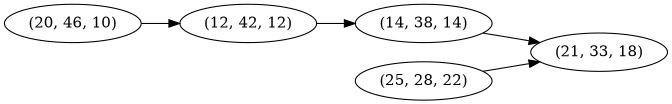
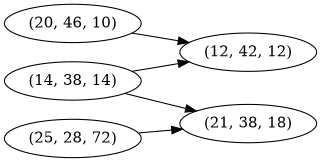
edge "(12, 42, 12)" -> "(14, 38, 14)": reversed
node "(21, 33, 18)": label "(21, 33, 18)" -> "(21, 38, 18)"
node "(25, 28, 22)": label "(25, 28, 22)" -> "(25, 28, 72)"
